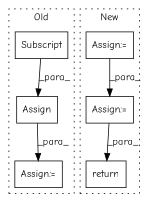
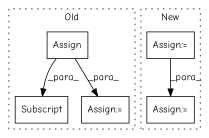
edge "Subscript" -> "Assign": reversed
node "return": removed
